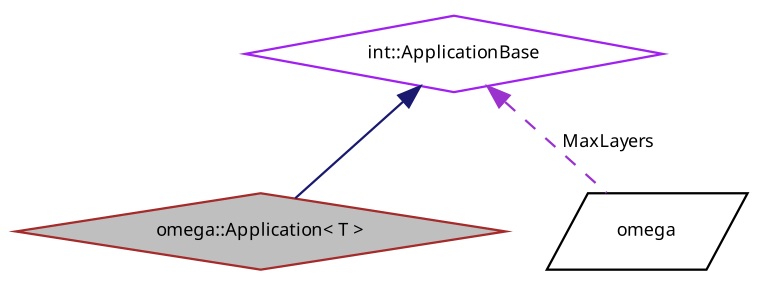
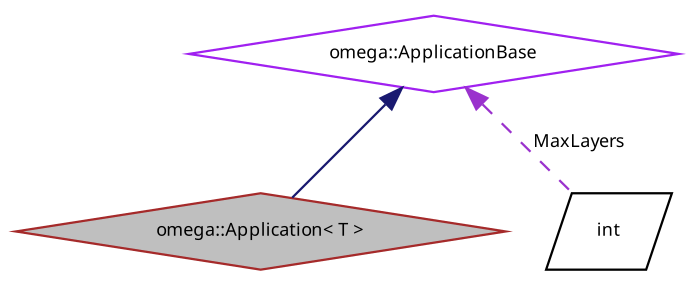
node "int::ApplicationBase": label "int::ApplicationBase" -> "omega::ApplicationBase"
node "omega": label "omega" -> "int"
